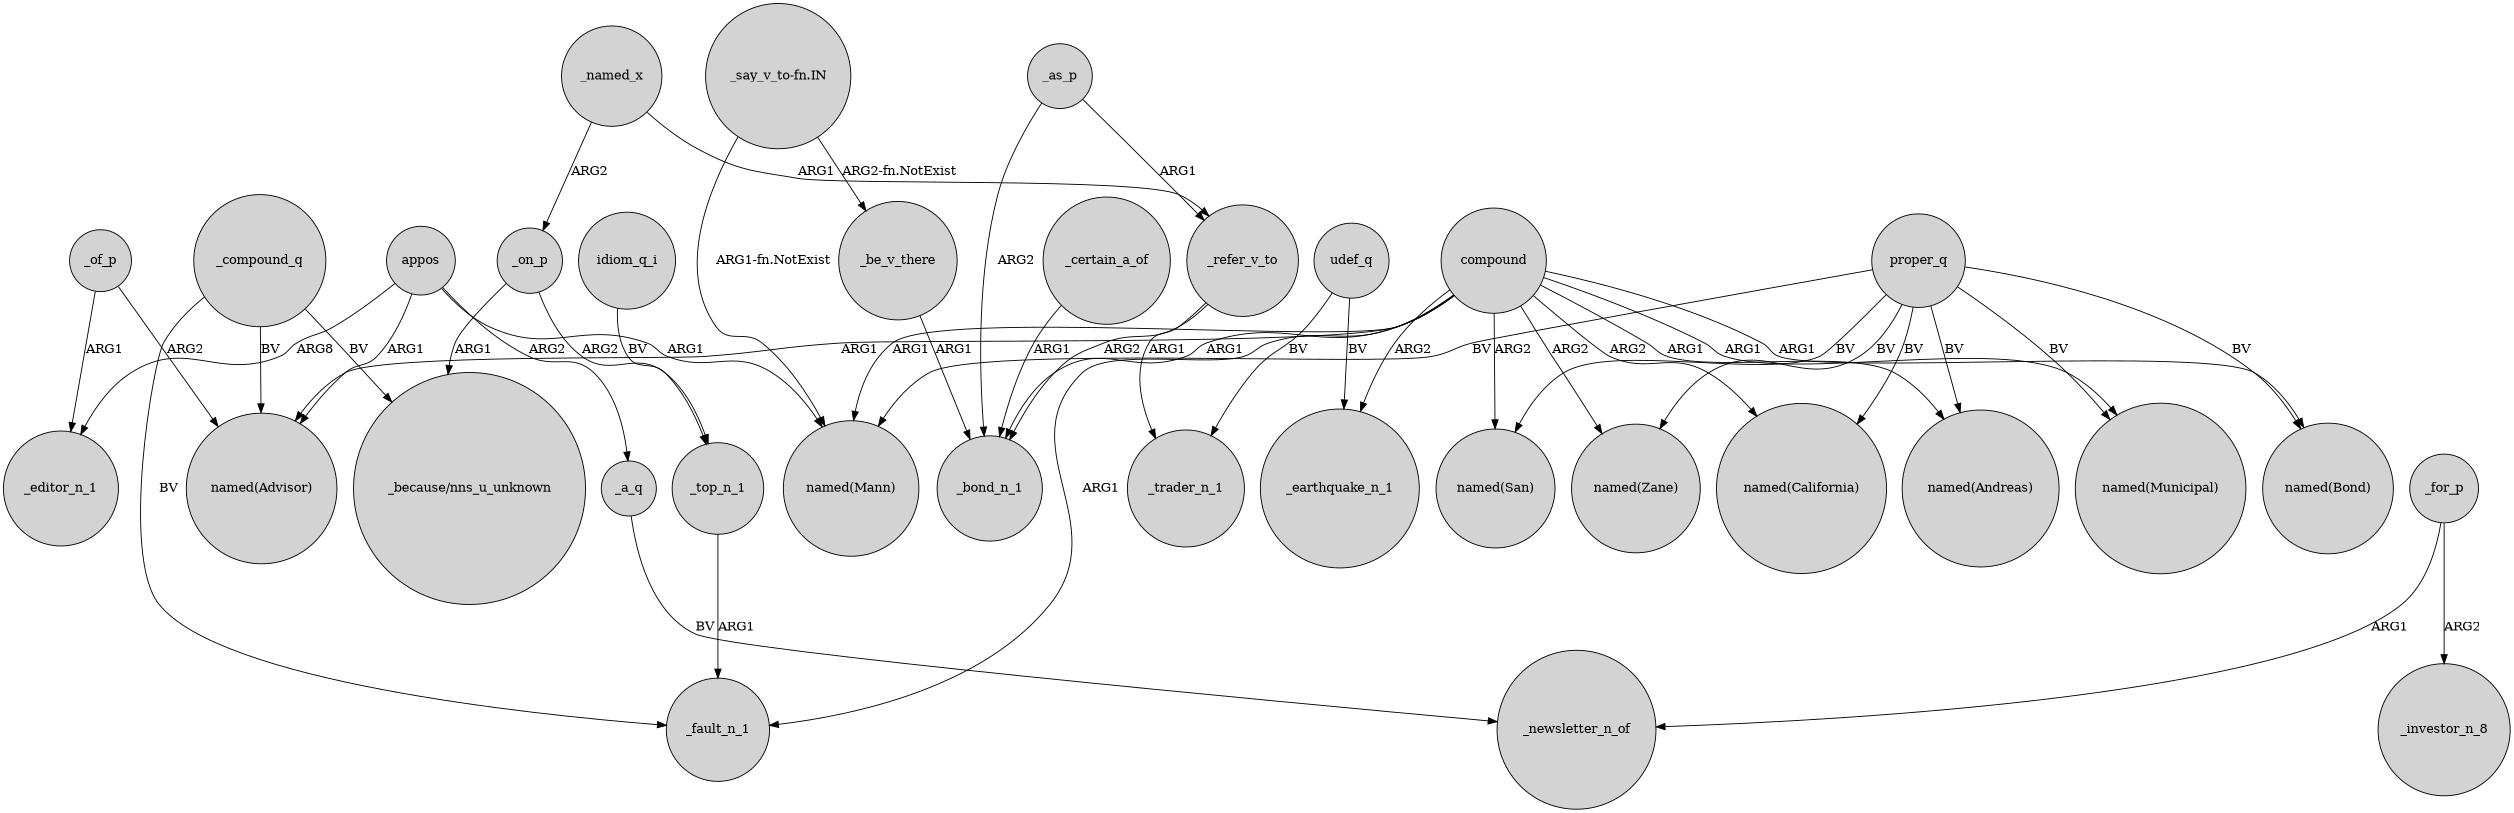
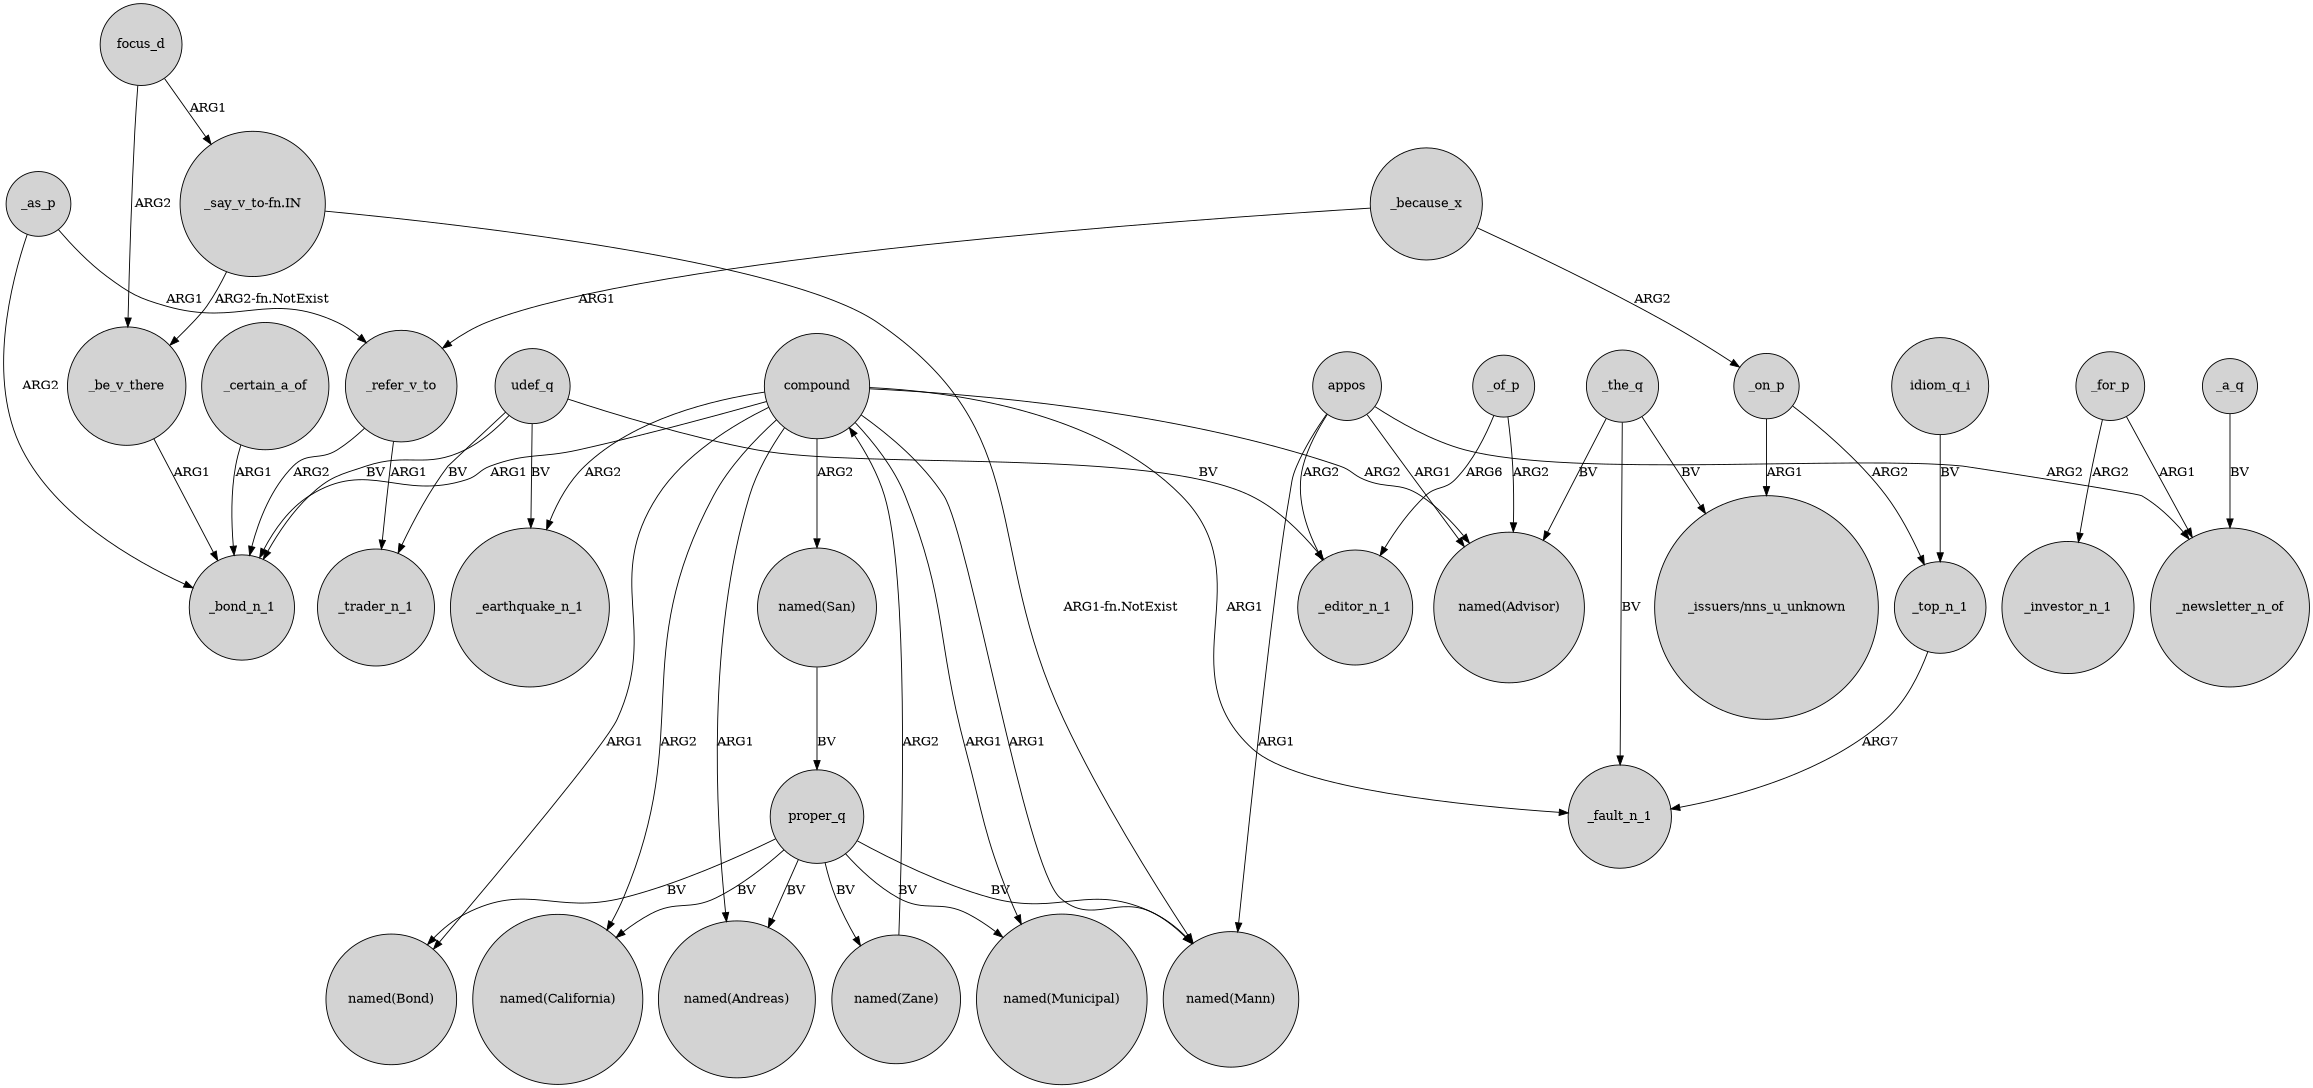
node "focus_d": added
node "_named_x": label "_named_x" -> "_because_x"
node "_compound_q": label "_compound_q" -> "_the_q"
edge "_of_p" -> "_editor_n_1": label "ARG1" -> "ARG6"
edge "appos" -> "_editor_n_1": label "ARG8" -> "ARG2"
edge "compound" -> "named(Advisor)": label "ARG1" -> "ARG2"
edge "appos" -> "_a_q": now "appos" -> "_newsletter_n_of"
edge "proper_q" -> "named(San)": reversed
edge "compound" -> "named(Zane)": reversed
edge "udef_q" -> "_editor_n_1": added, label "BV"
edge "udef_q" -> "_bond_n_1": added, label "BV"
node "_because/nns_u_unknown": label "_because/nns_u_unknown" -> "_issuers/nns_u_unknown"
edge "_top_n_1" -> "_fault_n_1": label "ARG1" -> "ARG7"
node "_investor_n_8": label "_investor_n_8" -> "_investor_n_1"
